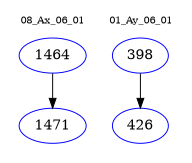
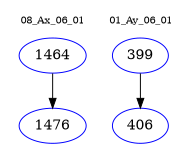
node "398": label "398" -> "399"
node "1471": label "1471" -> "1476"
node "426": label "426" -> "406"
